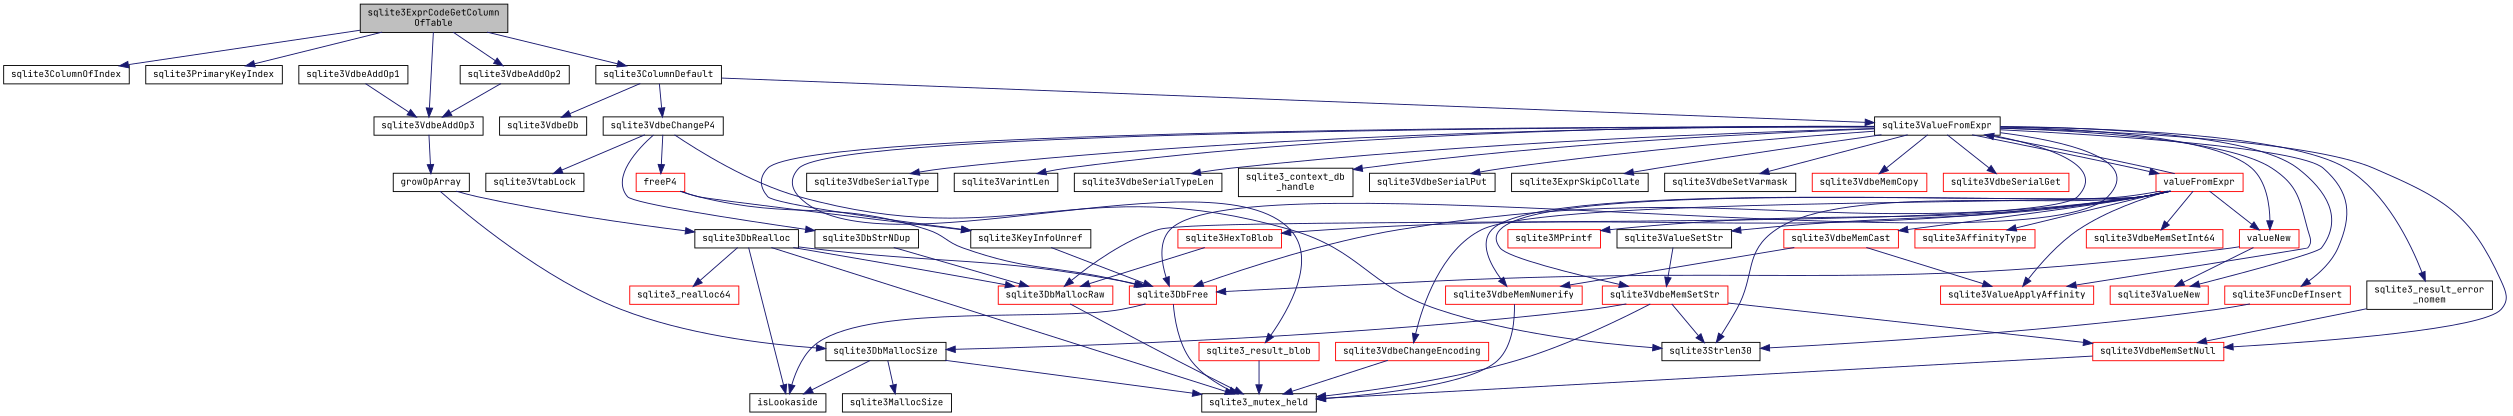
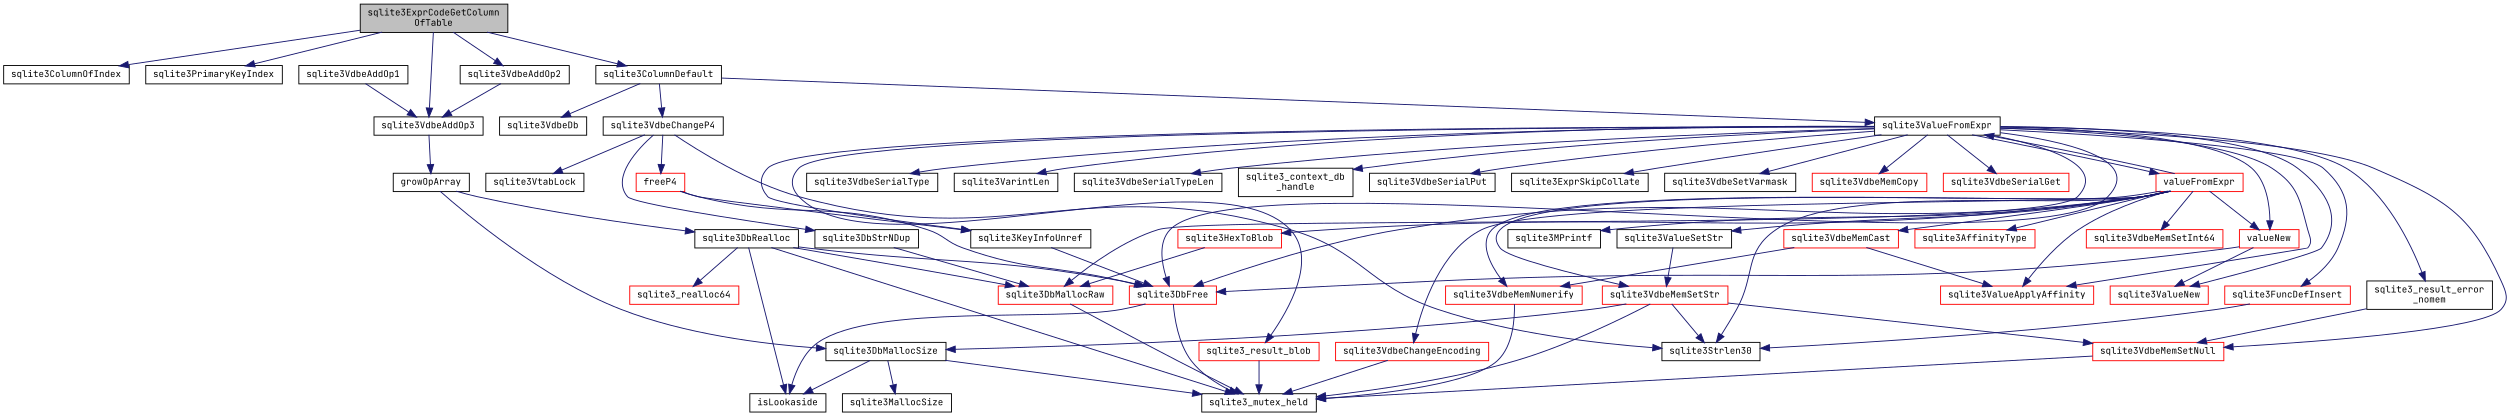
node "sqlite3MPrintf": color red -> black
